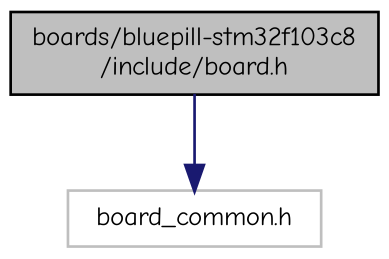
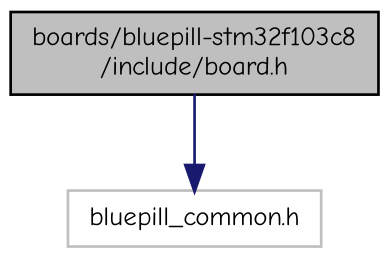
node "board_common.h": label "board_common.h" -> "bluepill_common.h"
